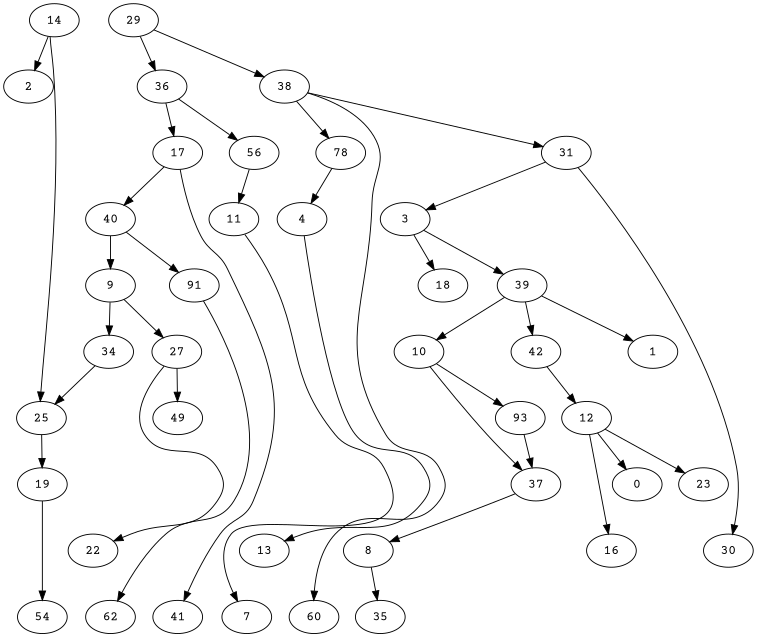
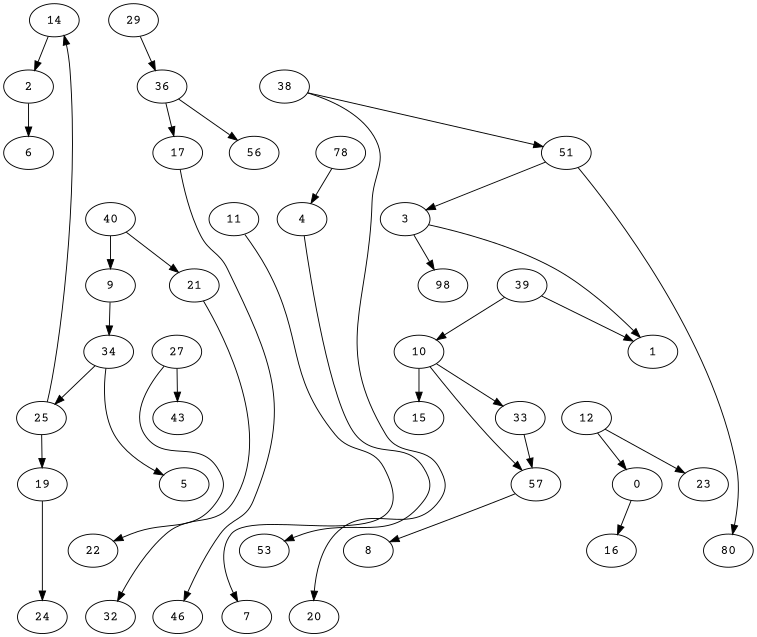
edge "29" -> "38": removed
edge "38" -> "78": removed
node "6": added
node "31": label "31" -> "51"
edge "56" -> "11": removed
edge "17" -> "40": removed
edge "14" -> "25": reversed
edge "3" -> "39": now "3" -> "1"
node "91": label "91" -> "21"
node "18": label "18" -> "98"
edge "9" -> "27": removed
node "42": removed
node "49": label "49" -> "43"
node "15": added
node "93": label "93" -> "33"
edge "12" -> "16": now "0" -> "16"
node "5": added
node "37": label "37" -> "57"
node "13": label "13" -> "53"
node "30": label "30" -> "80"
node "54": label "54" -> "24"
node "62": label "62" -> "32"
node "41": label "41" -> "46"
node "60": label "60" -> "20"
node "35": removed
